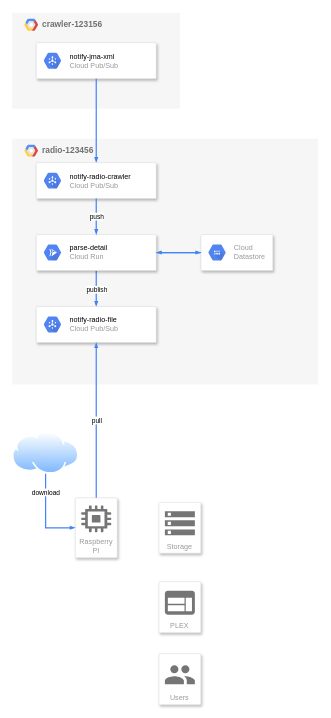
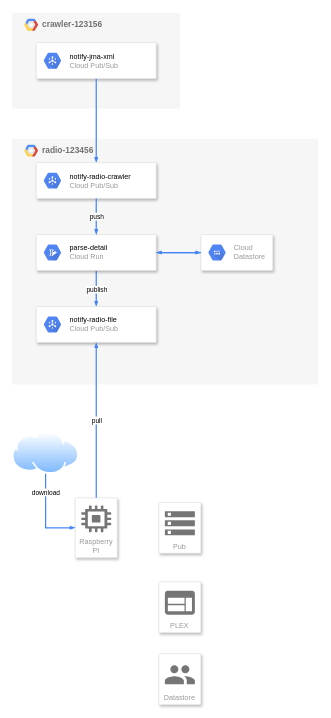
node "Storage": label "Storage" -> "Pub"
node "Users": label "Users" -> "Datastore"
